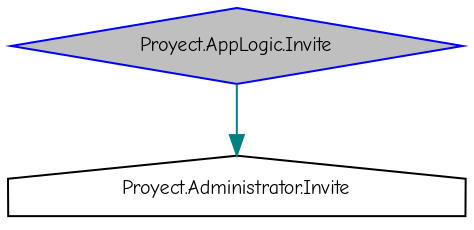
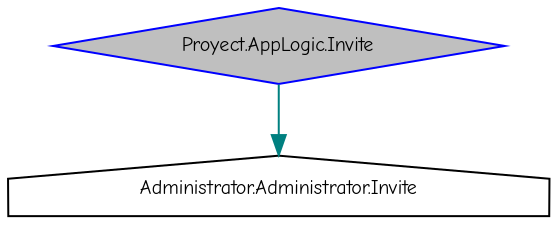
node "Proyect.Administrator.Invite": label "Proyect.Administrator.Invite" -> "Administrator.Administrator.Invite"
